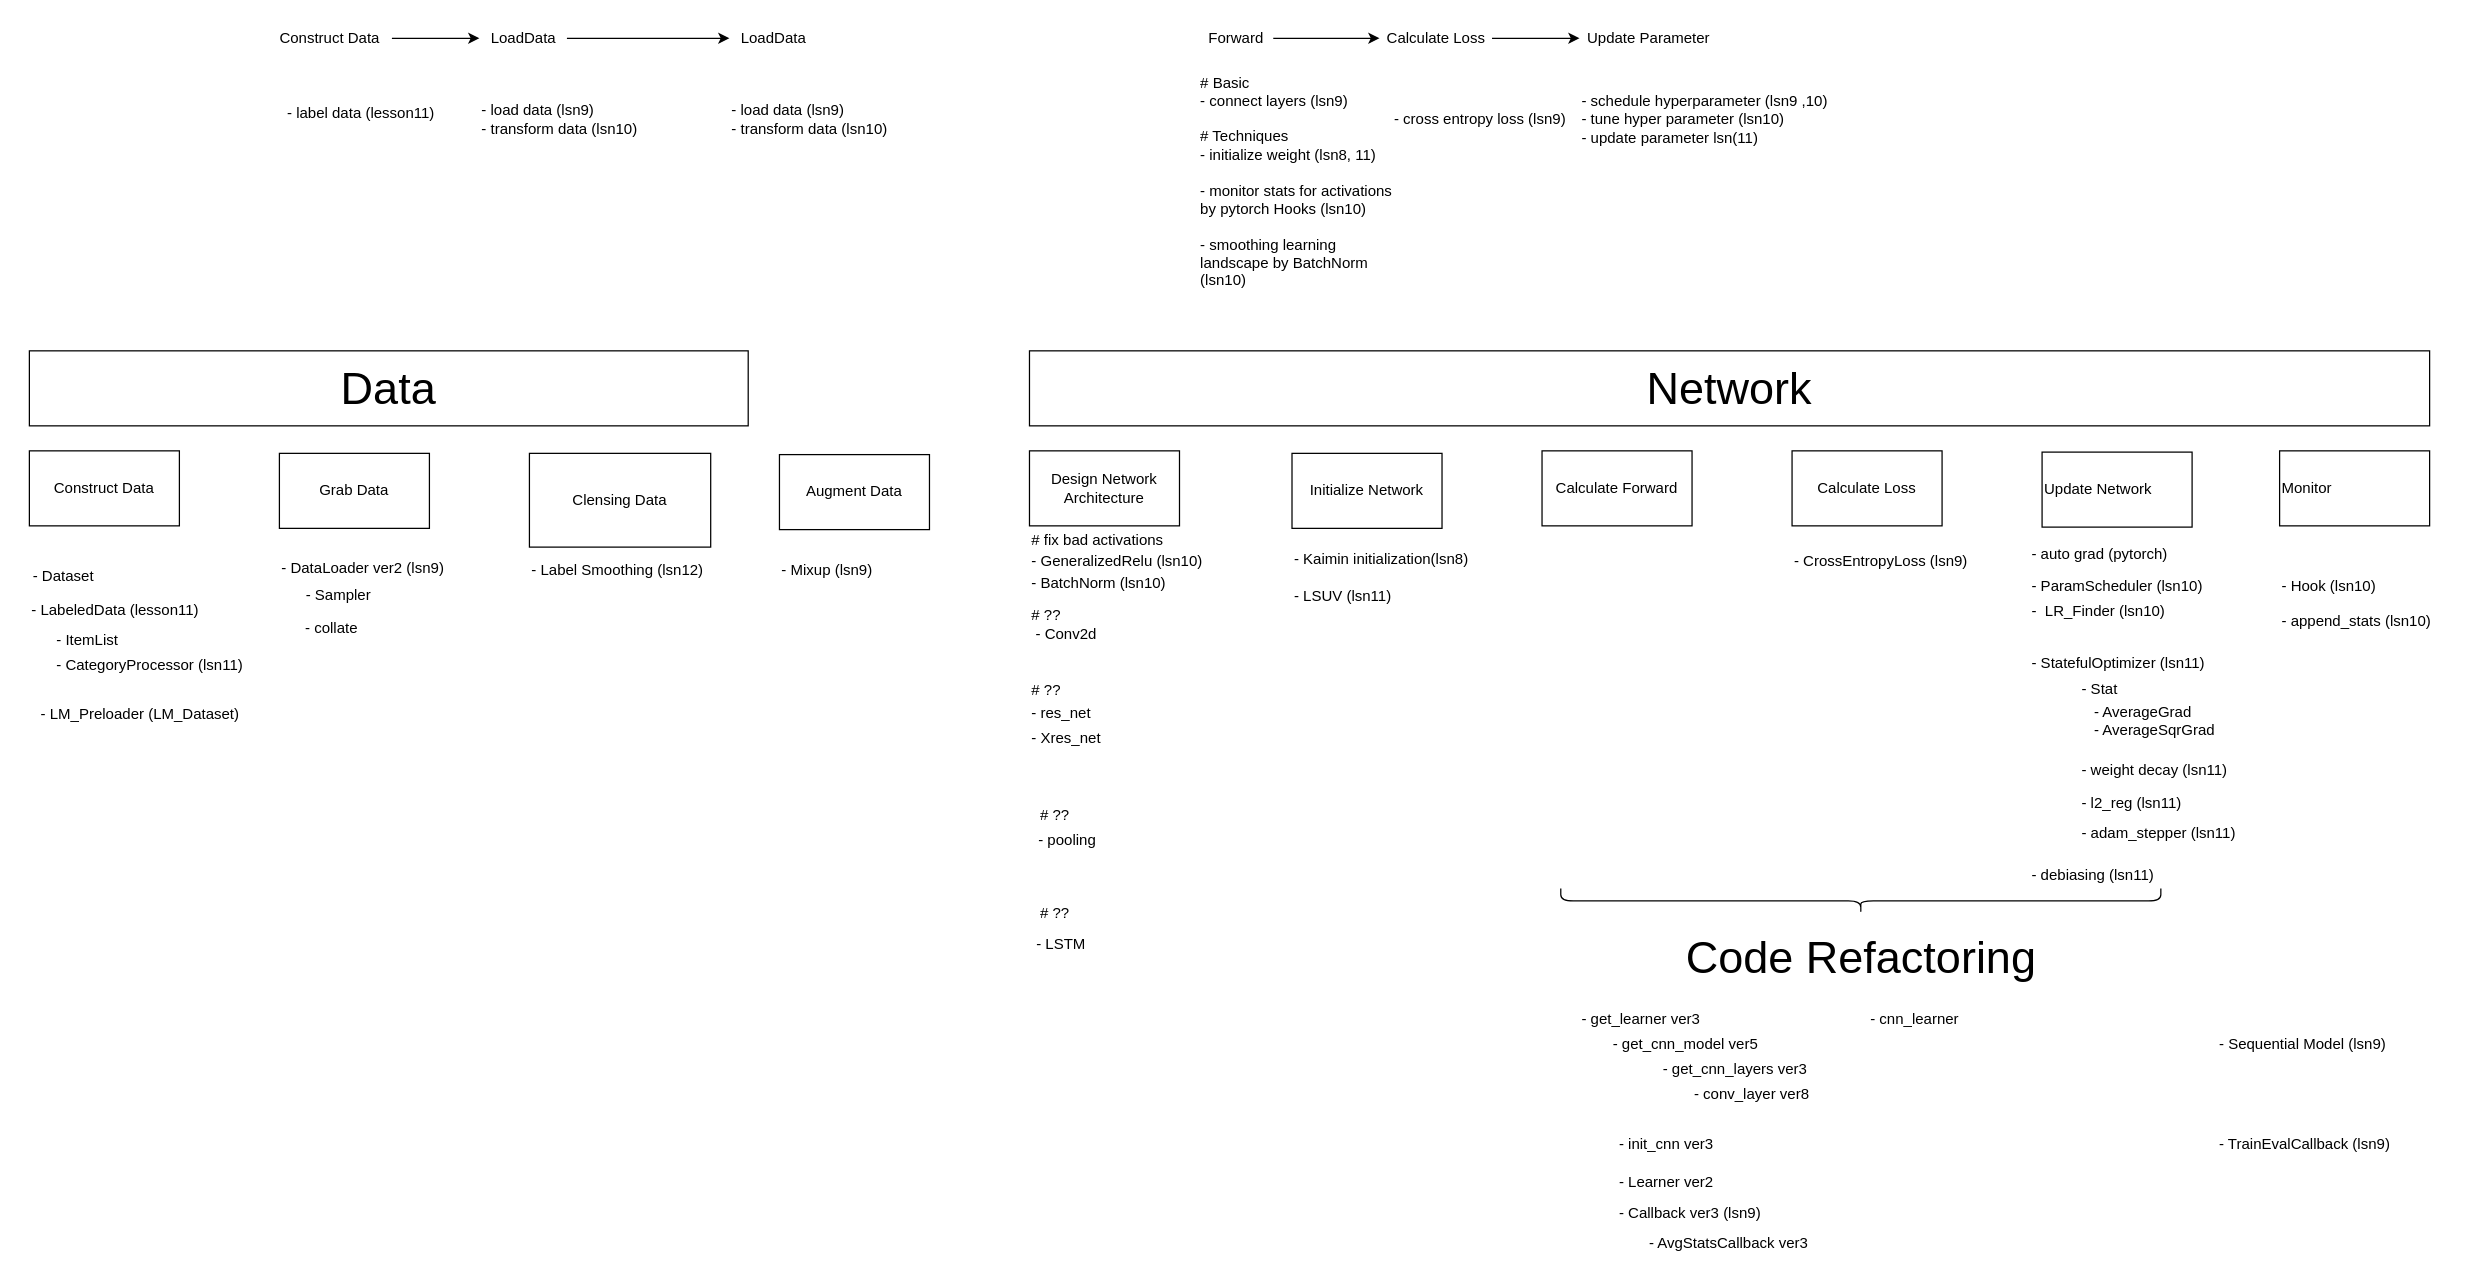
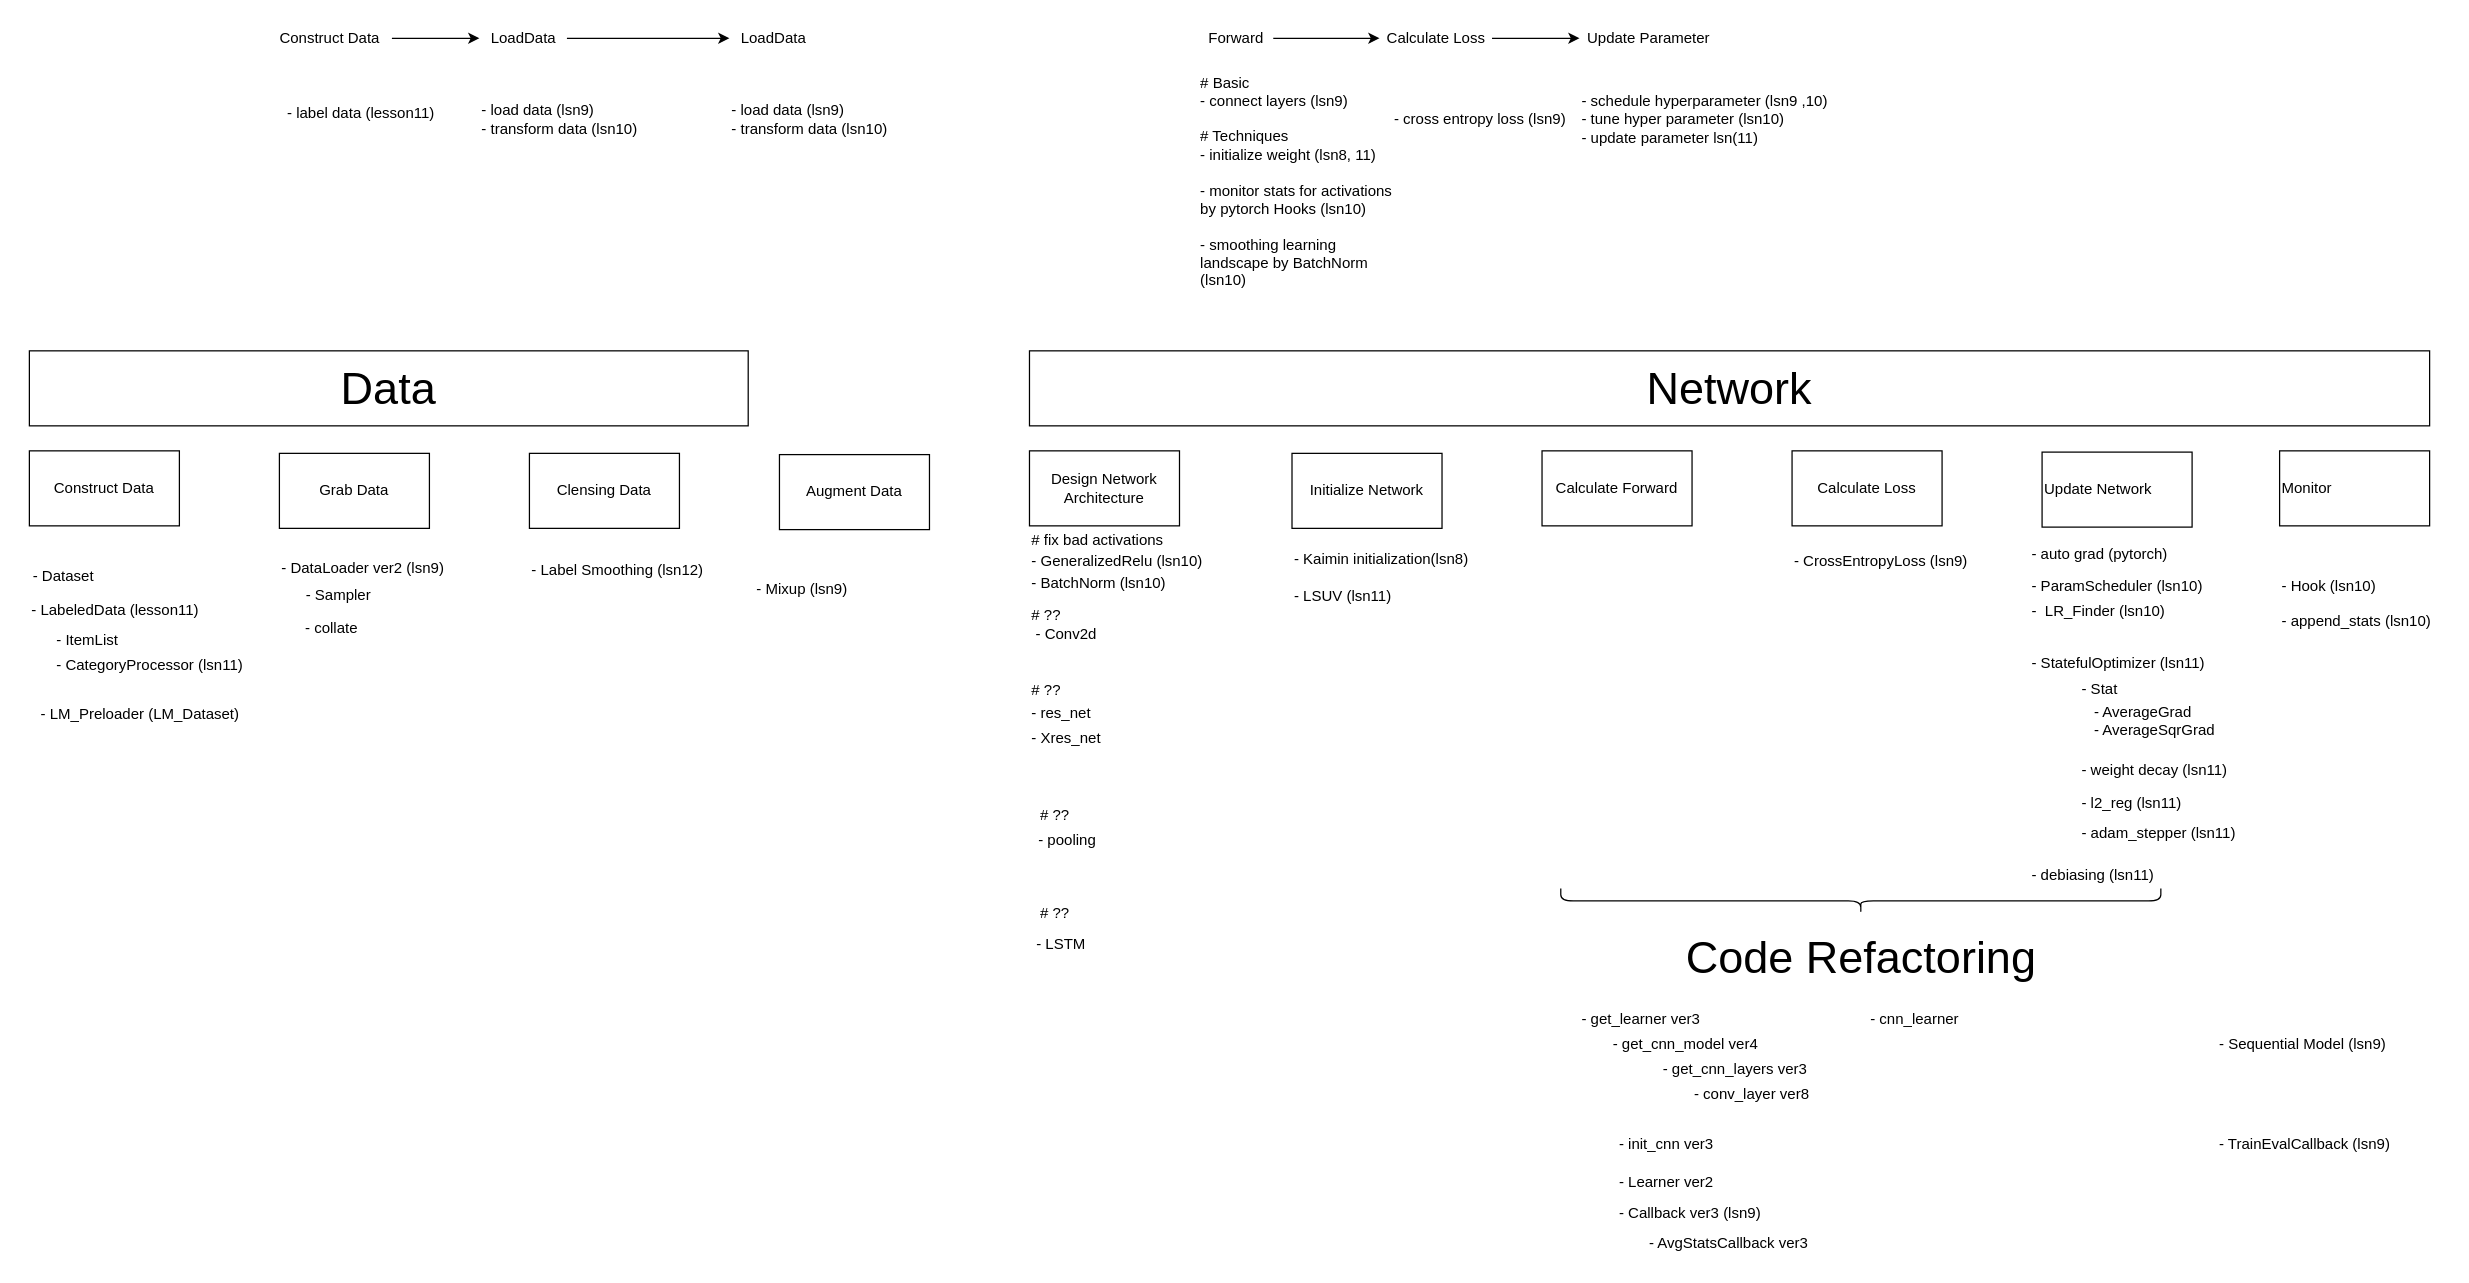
node "Clensing Data": size 181x94 -> 150x75
node "- Mixup (lsn9)": moved (836, 571) -> (811, 589)
node "- get_cnn_model ver5": label "- get_cnn_model ver5" -> "- get_cnn_model ver4"
